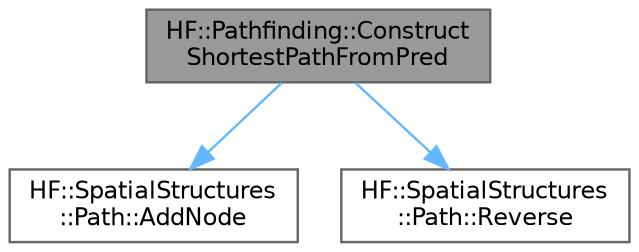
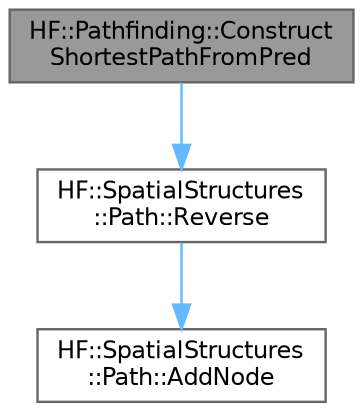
edge "HF::Pathfinding::Construct ShortestPathFromPred" -> "HF::SpatialStructures ::Path::AddNode": now "HF::SpatialStructures ::Path::Reverse" -> "HF::SpatialStructures ::Path::AddNode"
